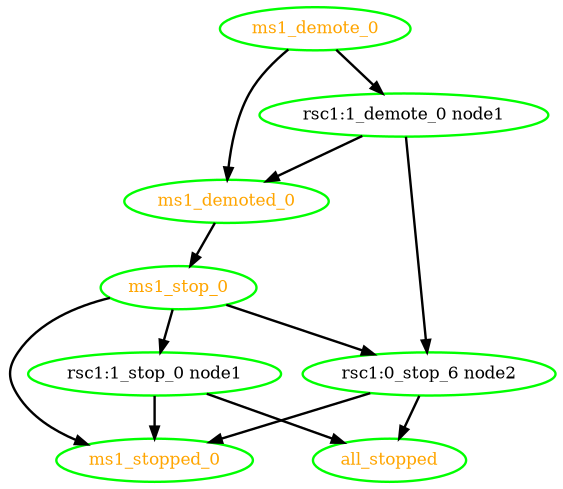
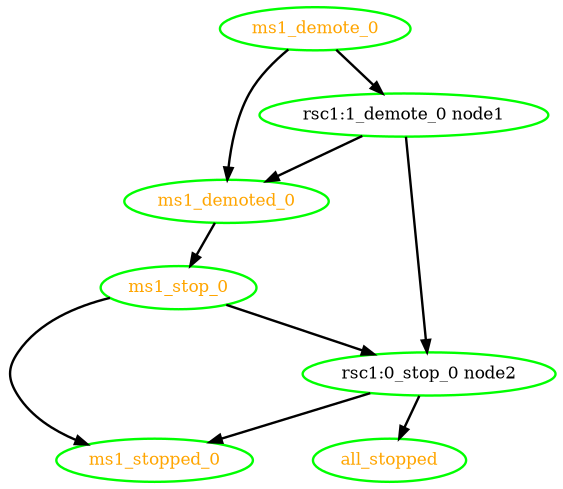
node "rsc1:1_stop_0 node1": removed
node "rsc1:0_stop_6 node2": label "rsc1:0_stop_6 node2" -> "rsc1:0_stop_0 node2"
